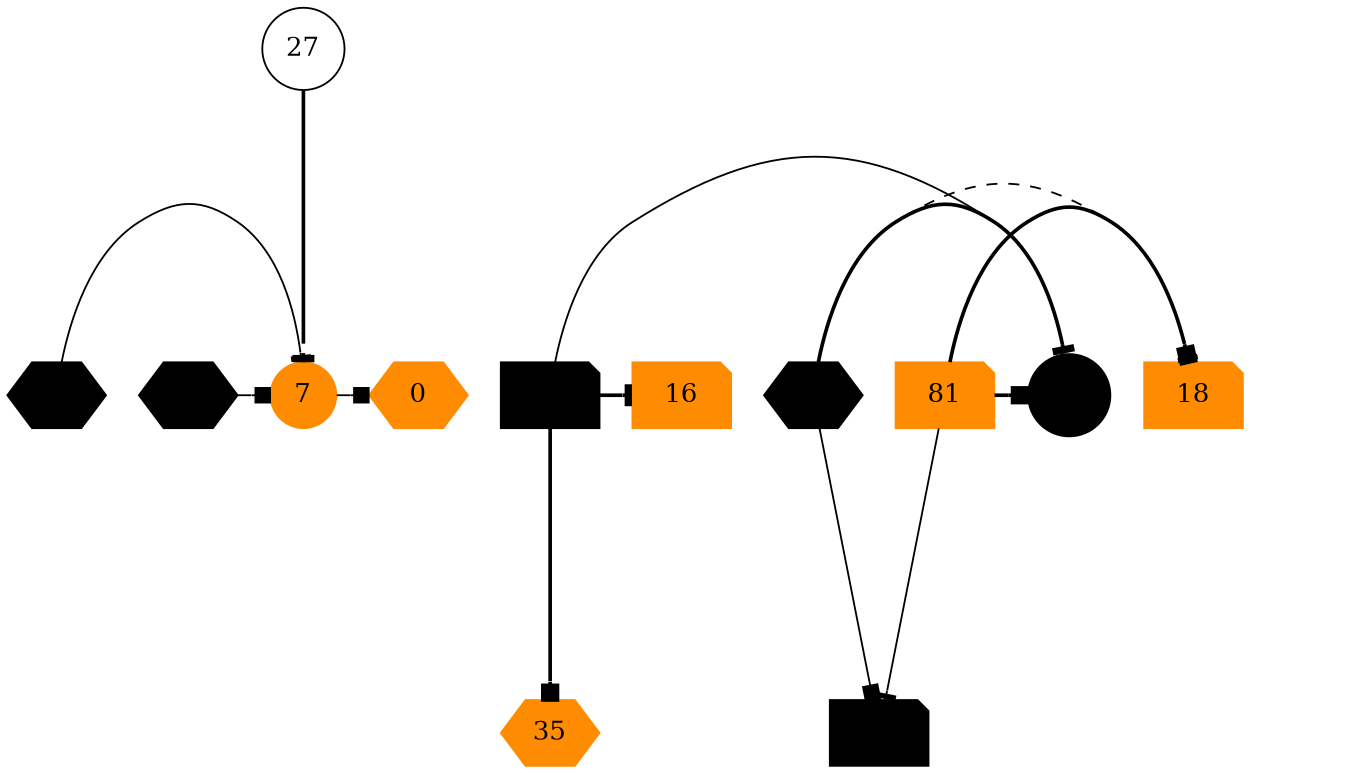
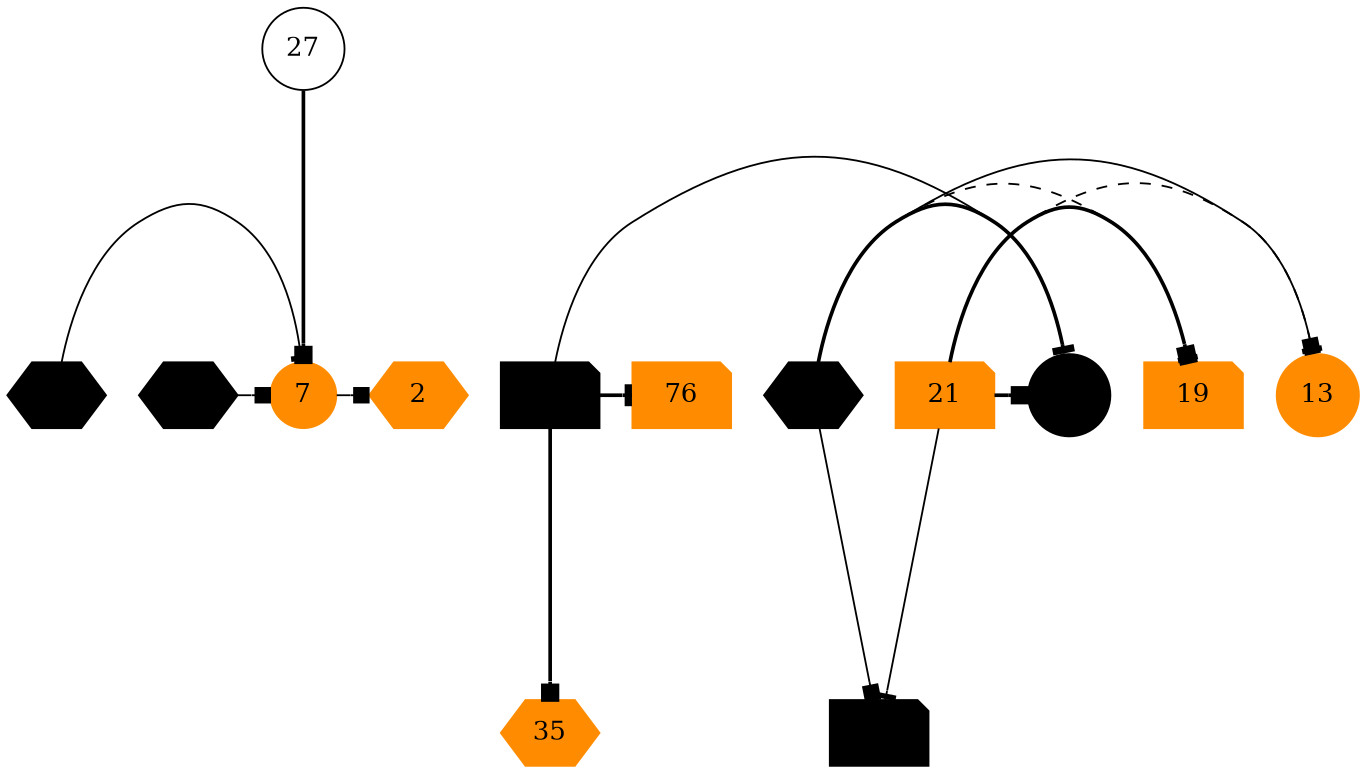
edge "27" -> "7": arrowhead tee -> box
node "0": label "0" -> "2"
node "16": label "16" -> "76"
node "81": label "81" -> "21"
node "18": label "18" -> "19"
node "13": added
